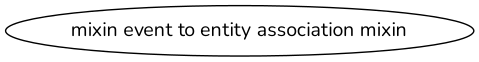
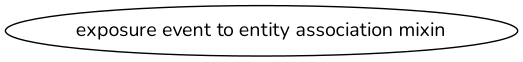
node "mixin event to entity association mixin": label "mixin event to entity association mixin" -> "exposure event to entity association mixin"
